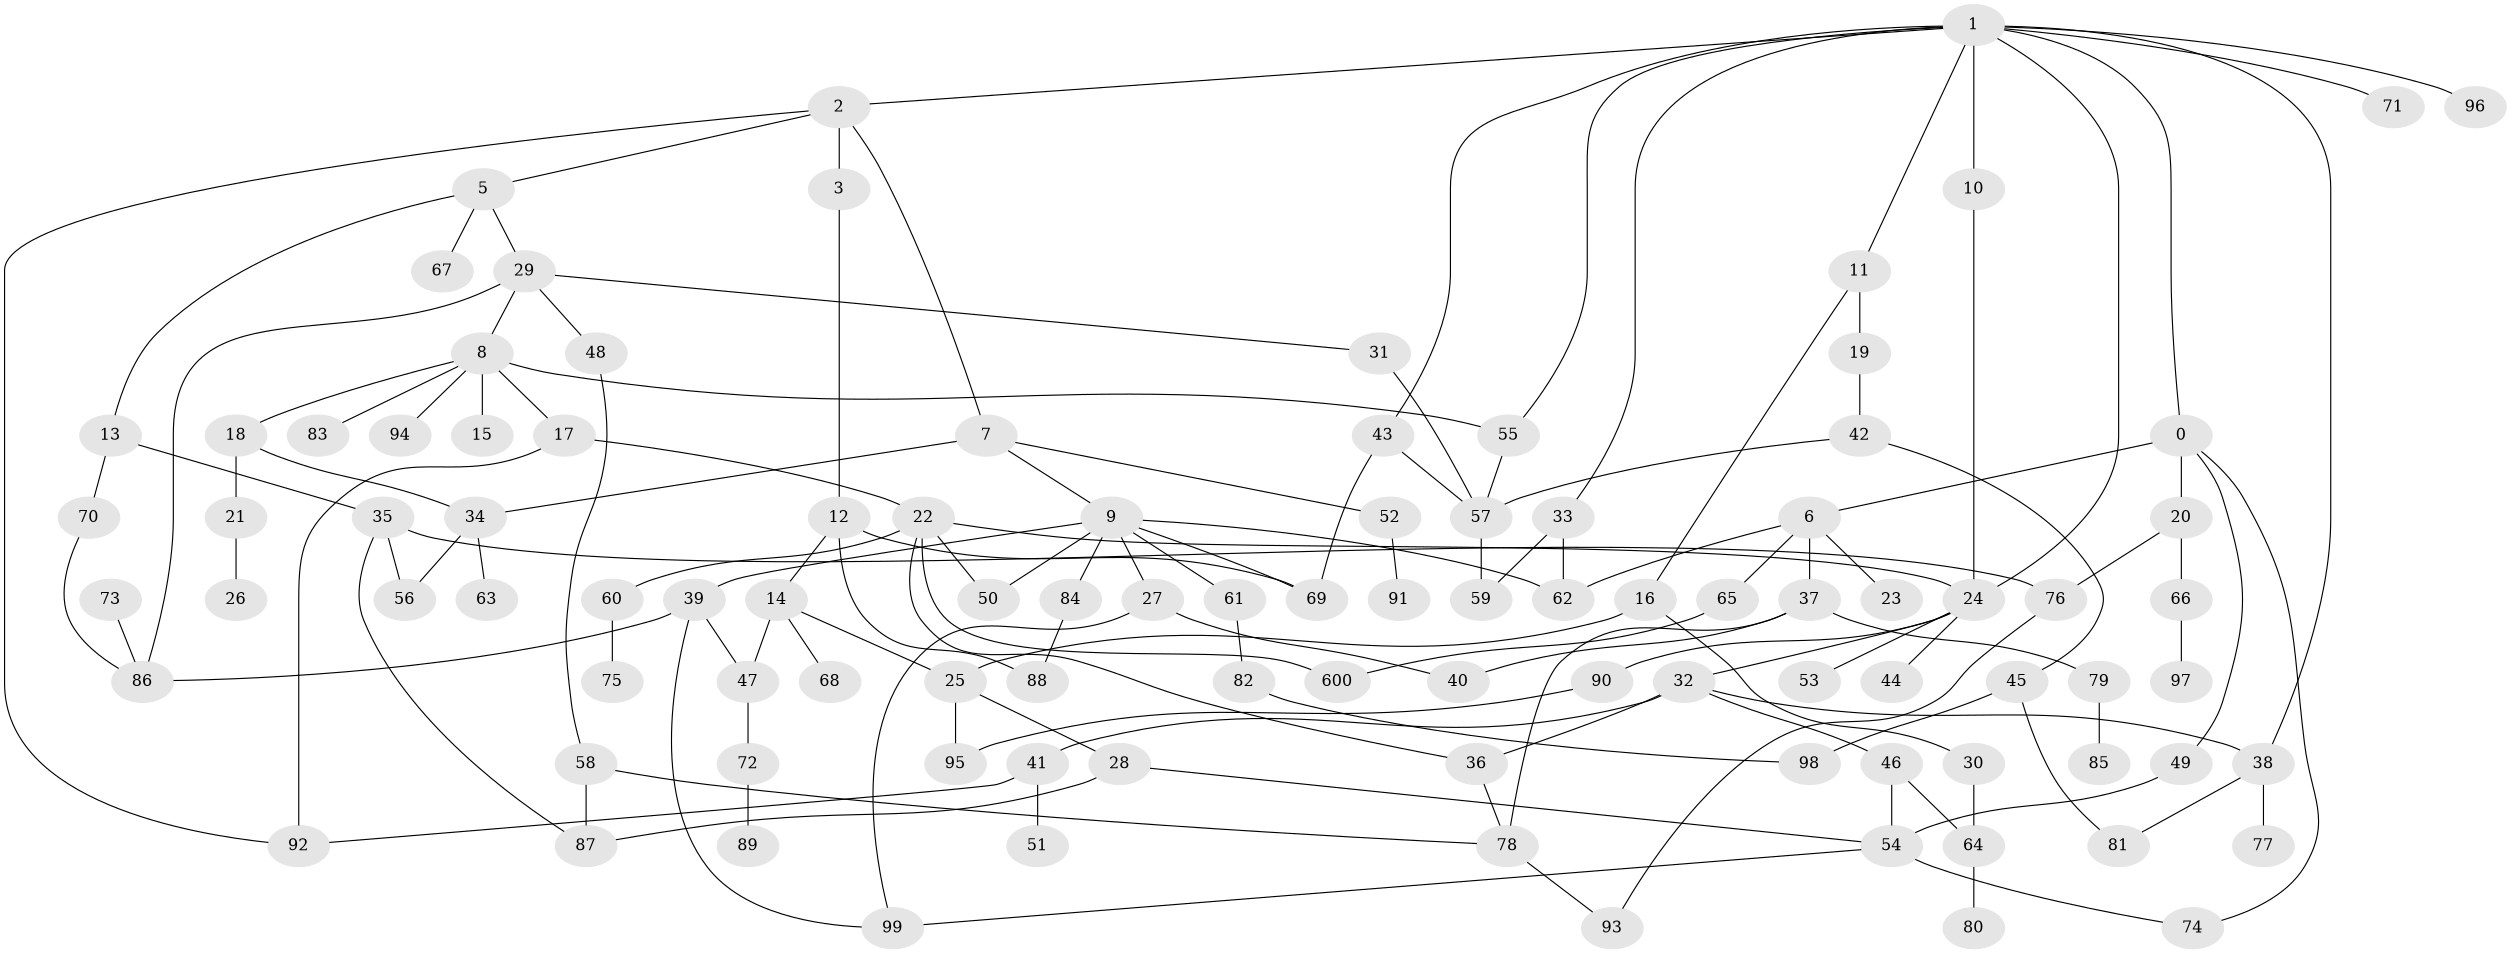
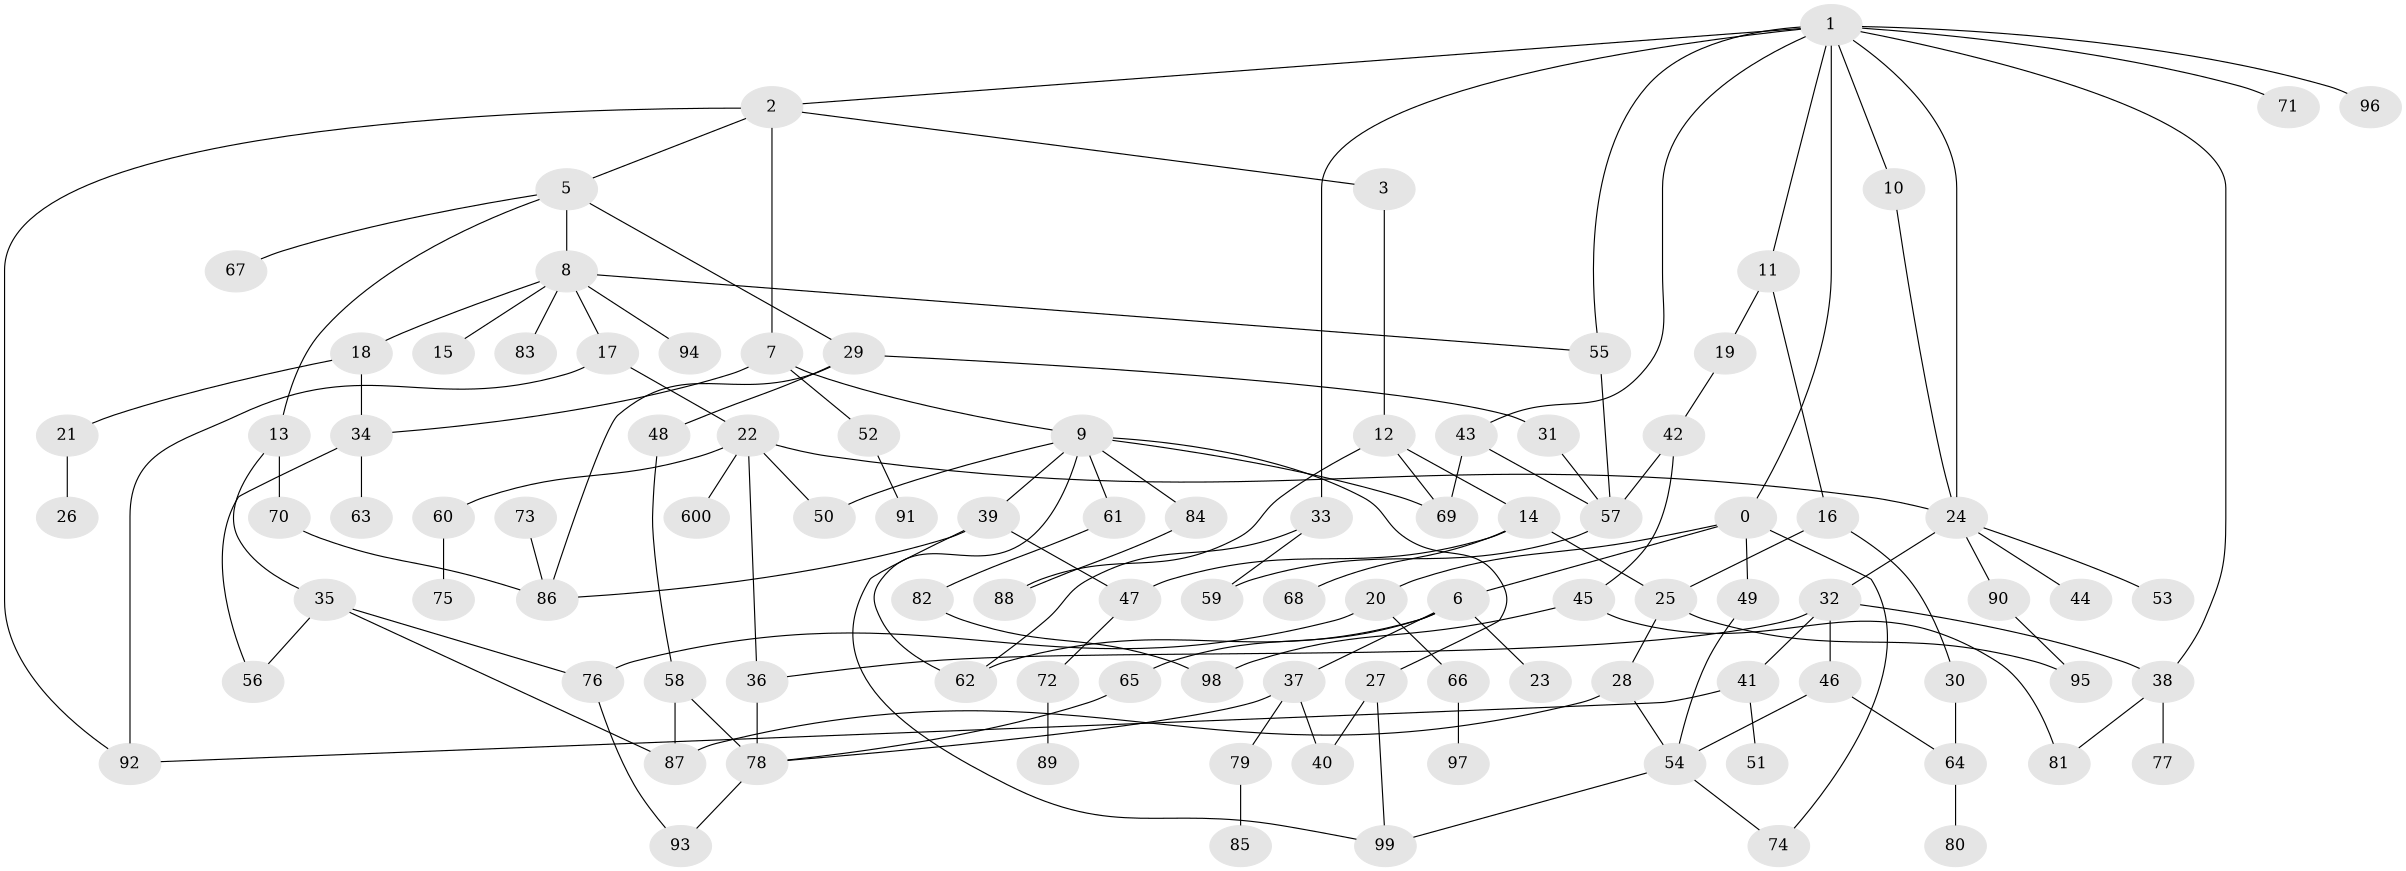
edge "29" -- "8": now "5" -- "8"
edge "65" -- "600": now "65" -- "78"
